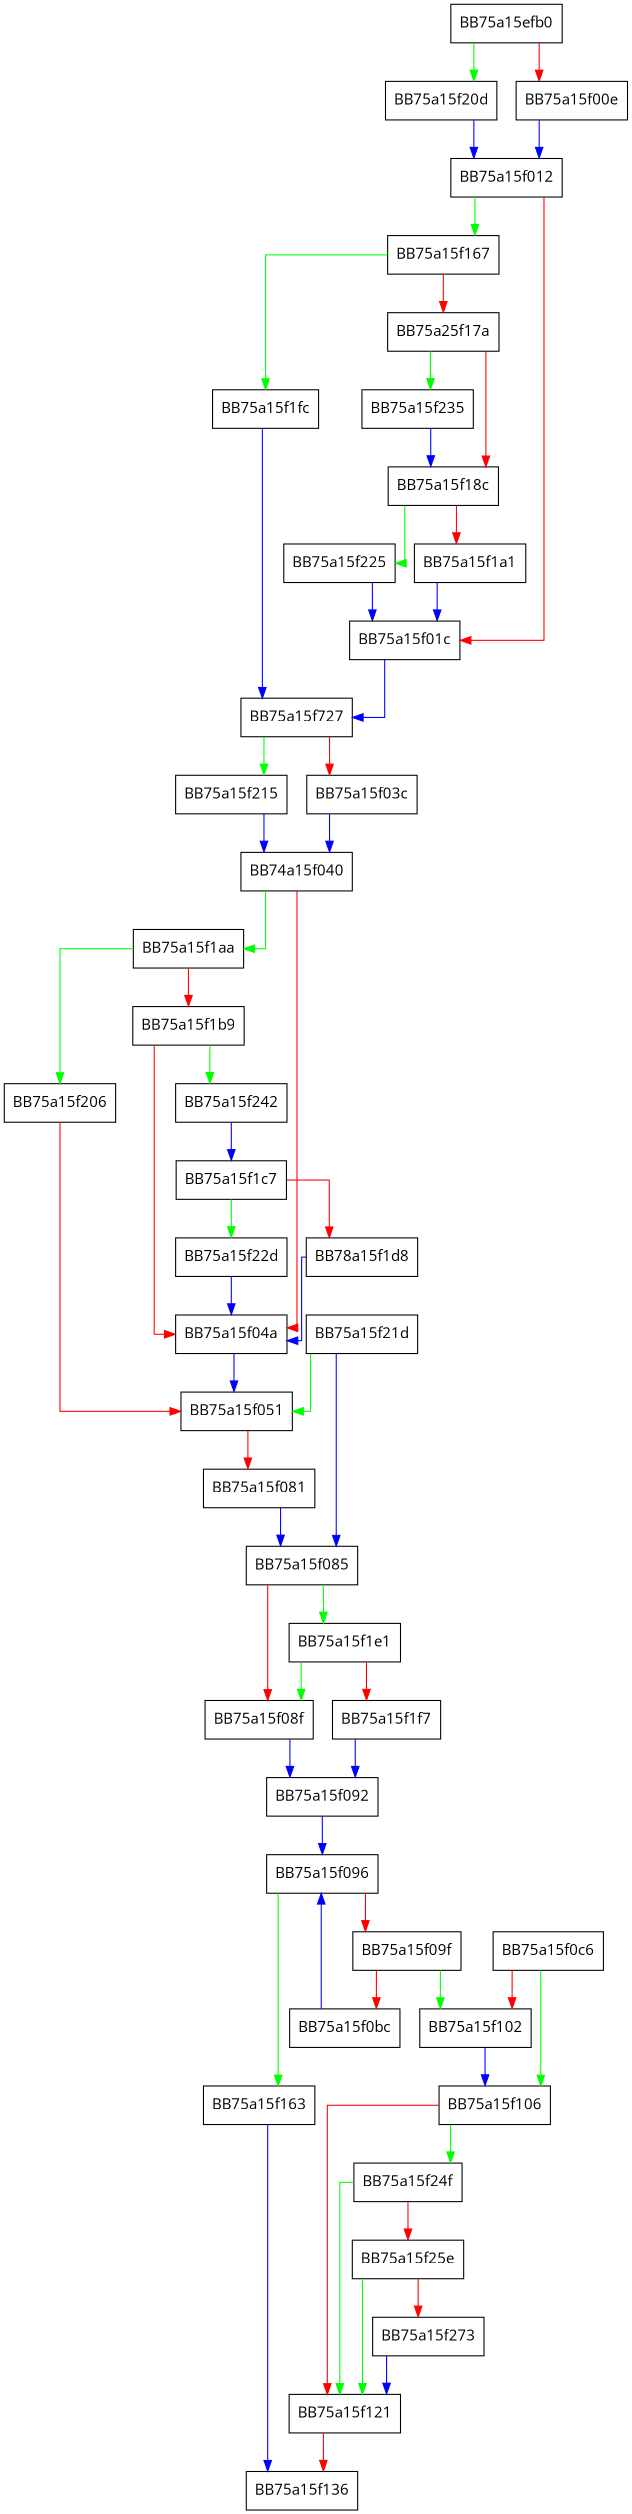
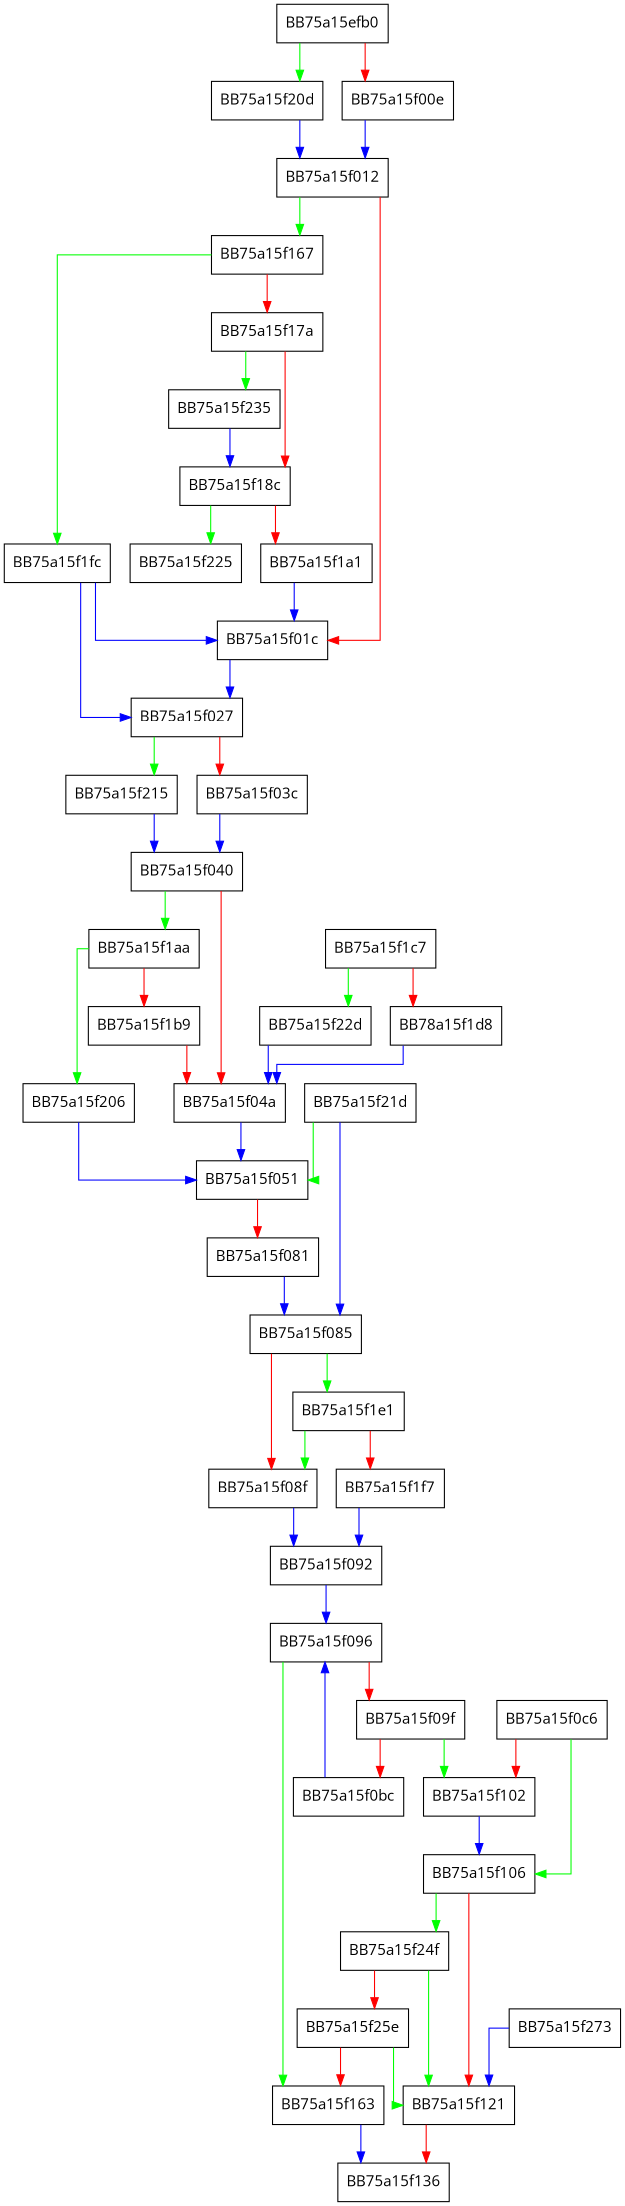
node "BB75a25f17a": label "BB75a25f17a" -> "BB75a15f17a"
edge "BB75a15f225" -> "BB75a15f01c": now "BB75a15f1fc" -> "BB75a15f01c"
node "BB75a15f727": label "BB75a15f727" -> "BB75a15f027"
node "BB74a15f040": label "BB74a15f040" -> "BB75a15f040"
node "BB75a15f242": removed
edge "BB75a15f206" -> "BB75a15f051": color red -> blue
edge "BB75a15f25e" -> "BB75a15f273": now "BB75a15f25e" -> "BB75a15f163"
